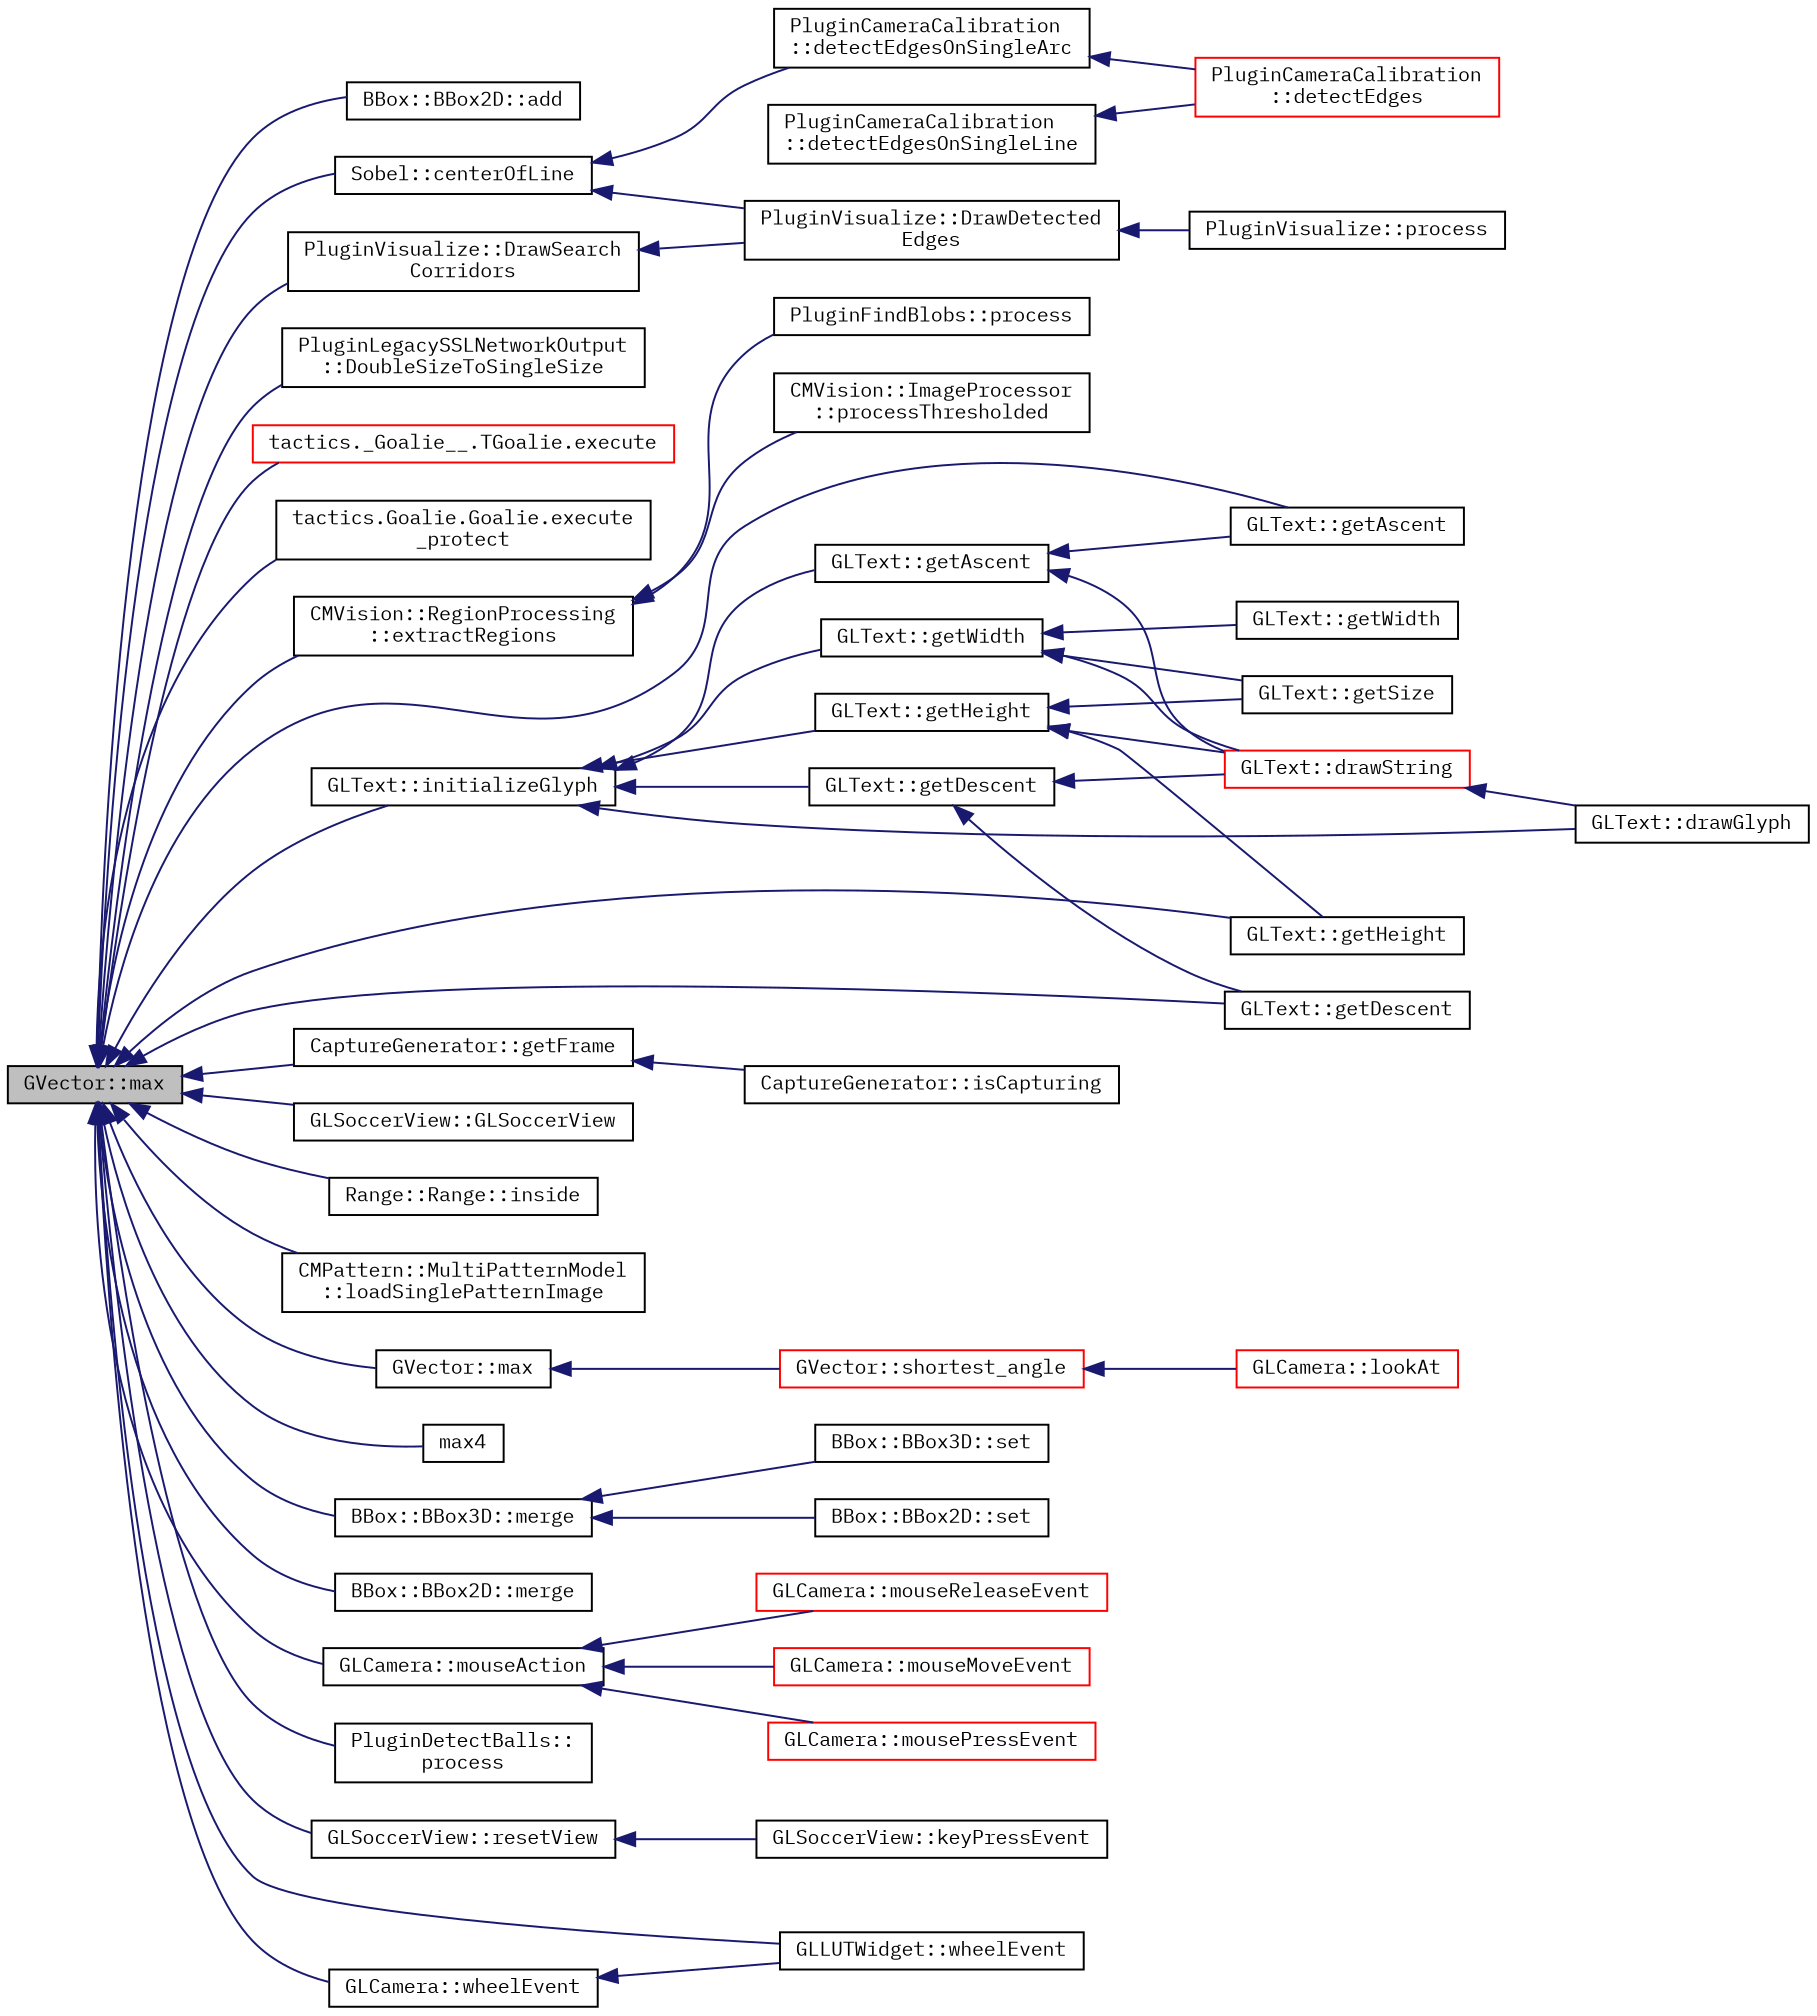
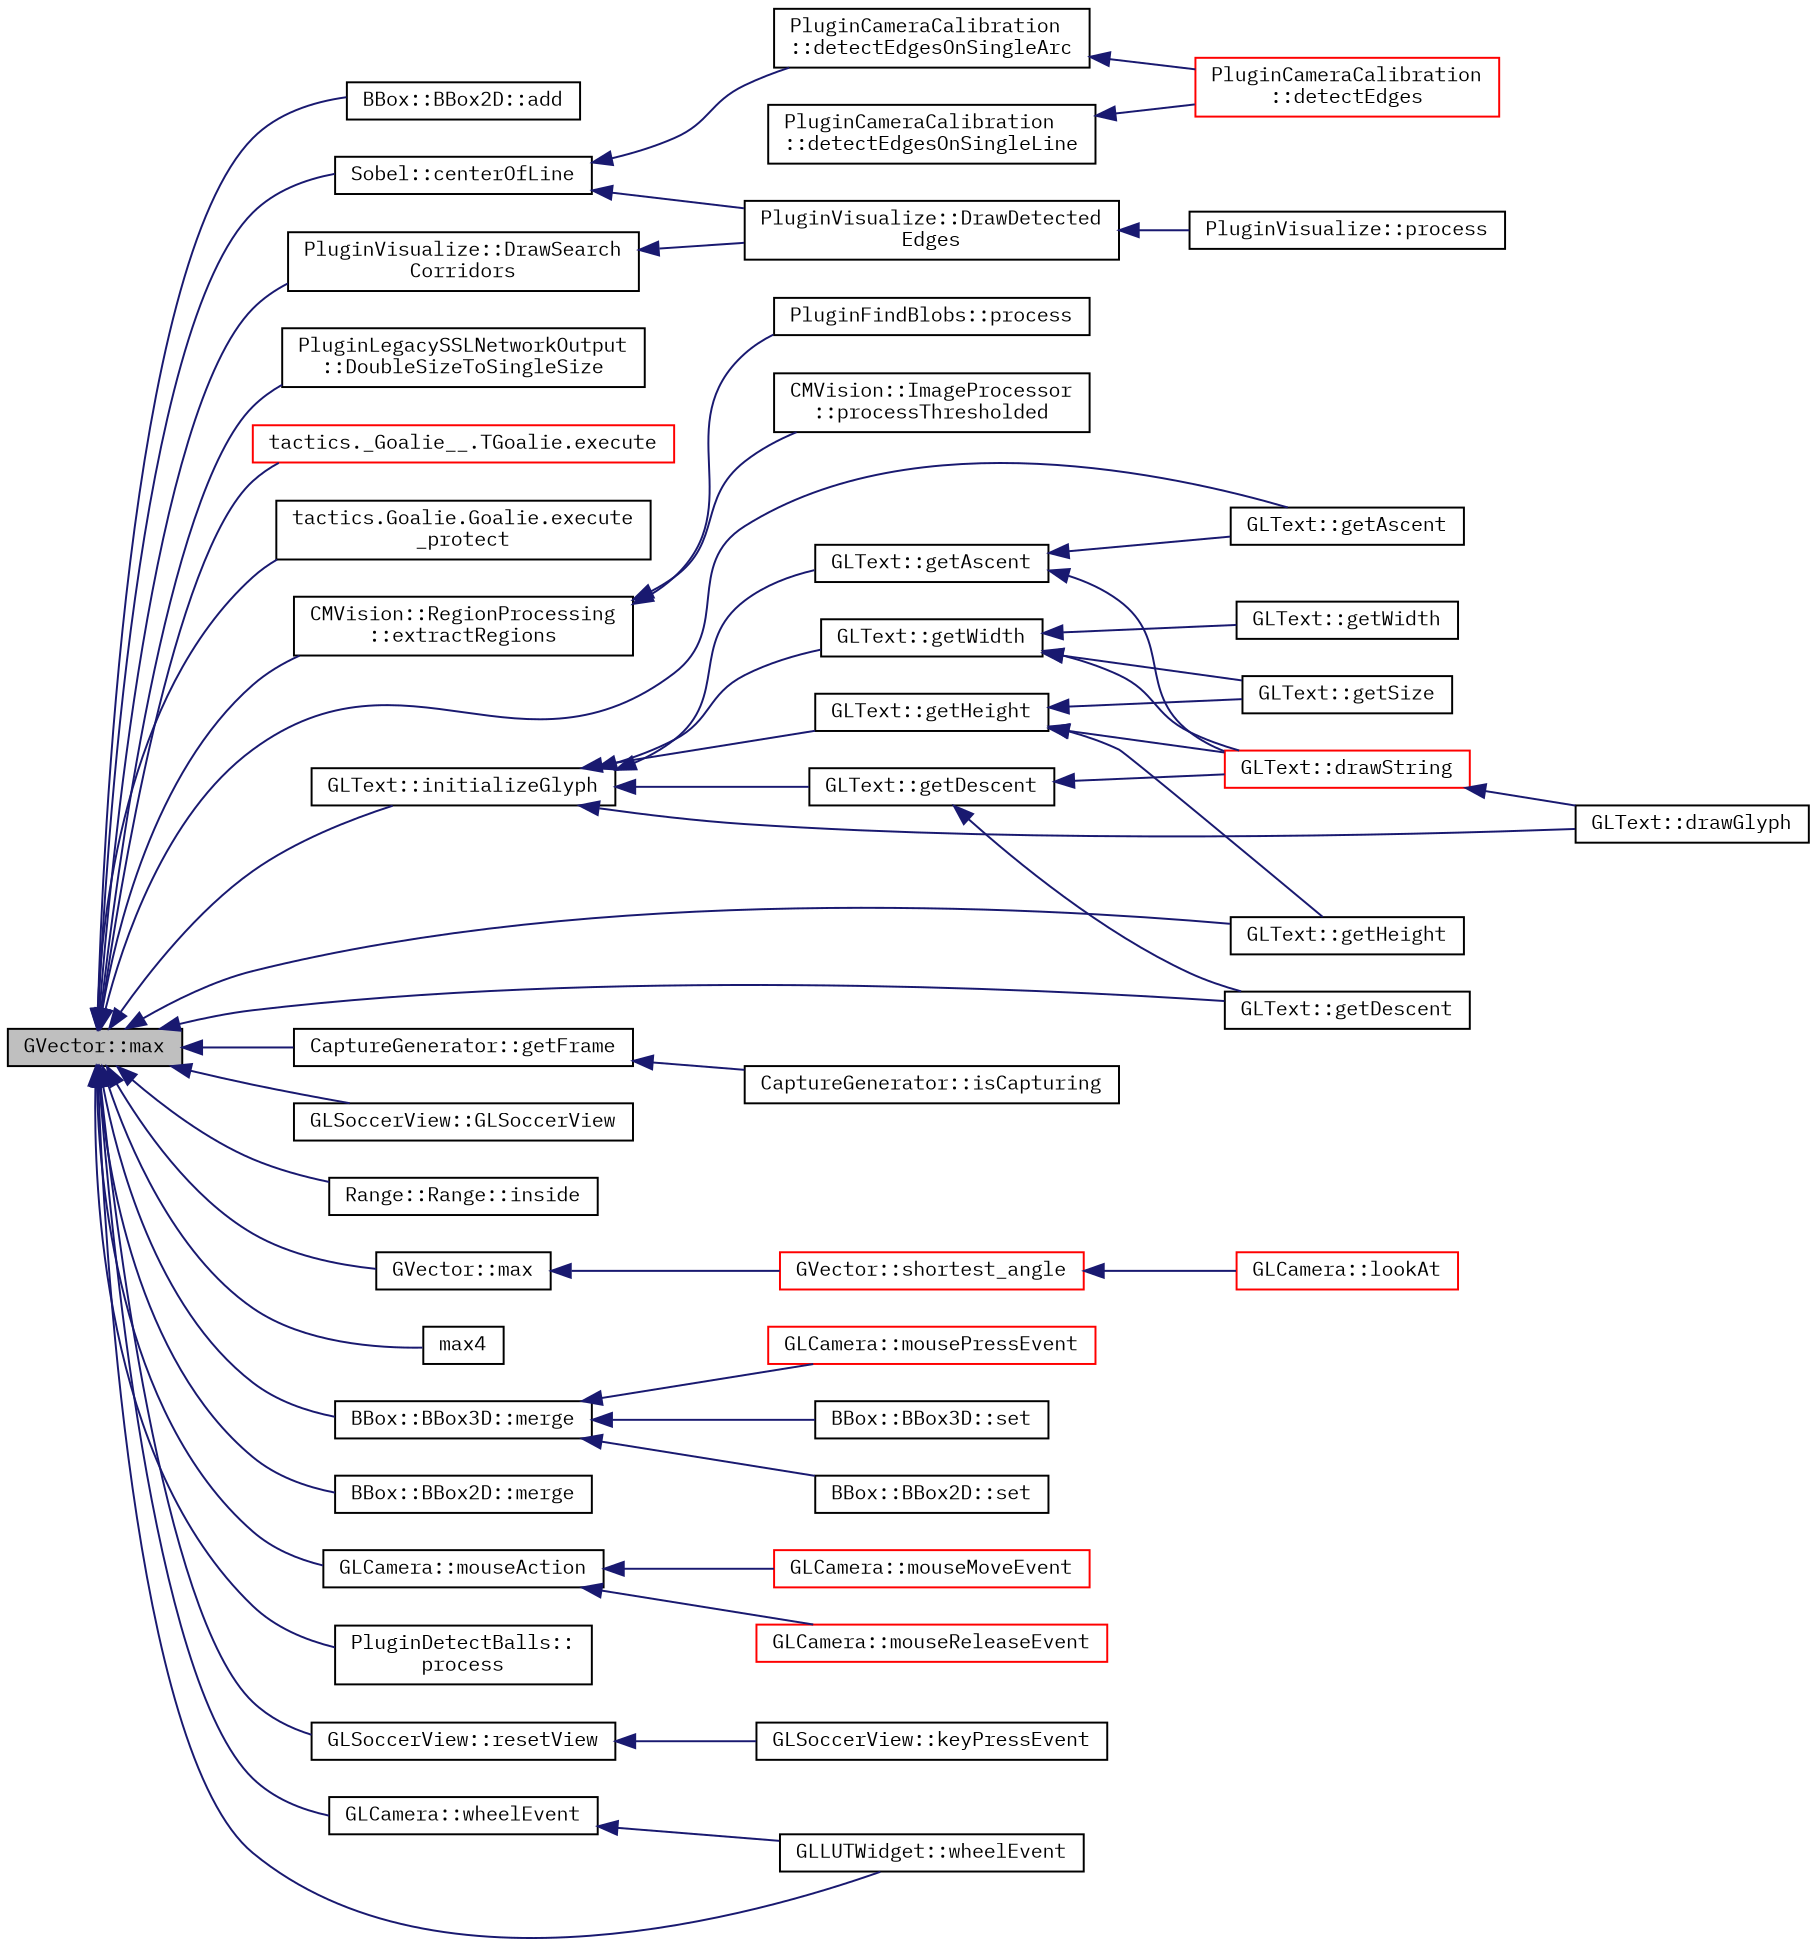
node "CMPattern::MultiPatternModel ::loadSinglePatternImage": removed
edge "GLCamera::mousePressEvent" -> "GLCamera::mouseAction": now "GLCamera::mousePressEvent" -> "BBox::BBox3D::merge"
